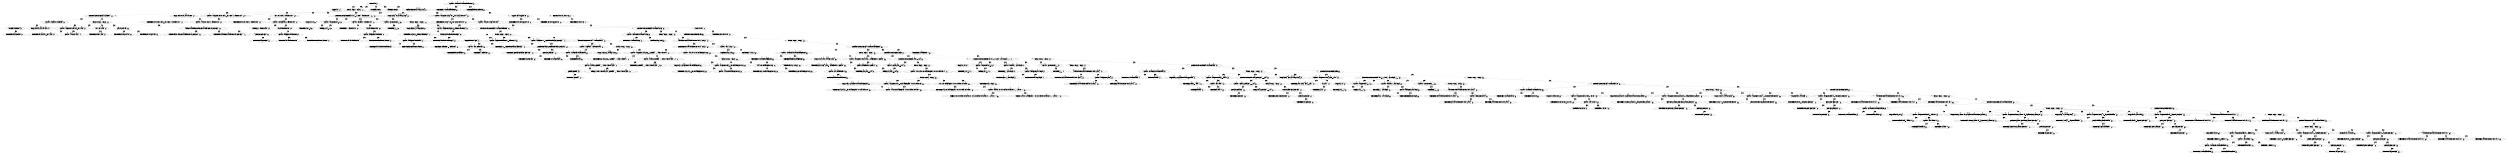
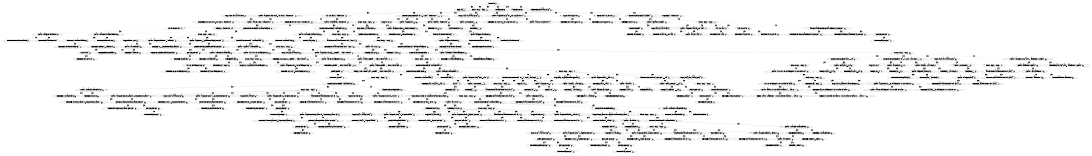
edge "(<operator>.lessThan,i < elements.size())" -> "(IDENTIFIER,i,i < elements.size())": now "(MODIFIER,PUBLIC)" -> "(IDENTIFIER,i,i < elements.size())"
edge "(<operator>.alloc,new String[result.size()])" -> "(size,result.size())": now "(IDENTIFIER,r,Reference r = (Reference) o)" -> "(size,result.size())"
node "(LITERAL,0,int i = 0)": removed
edge "(CONTROL_STRUCTURE,IF,if (o instanceof Reference))" -> "(LOCAL,Reference r: ANY)": now "(CONTROL_STRUCTURE,IF,if (o instanceof Reference))" -> "(<operator>.instanceOf,o instanceof Reference)"
edge "(elementAt,this.elements.elementAt(i))" -> "(IDENTIFIER,i,this.elements.elementAt(i))": now "(IDENTIFIER,o,o instanceof Reference)" -> "(IDENTIFIER,i,this.elements.elementAt(i))"
edge "(CONTROL_STRUCTURE,IF,if (o instanceof PathElement))" -> "(IDENTIFIER,o,(PathElement) o)": now "(<operator>.cast,(PathElement) o)" -> "(IDENTIFIER,o,(PathElement) o)"
edge "(<operator>.assignment,$obj1 = new BuildException(msg))" -> "(<operator>.alloc,new BuildException(msg))": reversed
node "(IDENTIFIER,ds,getIncludedDirectories())": added
edge "(<operator>.cast,(FileList) o)" -> "(<operator>.instanceOf,o instanceof FileList)": now "(CONTROL_STRUCTURE,IF,if (o instanceof FileList))" -> "(<operator>.instanceOf,o instanceof FileList)"
